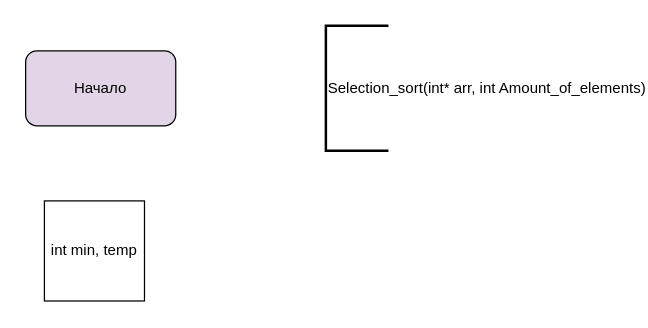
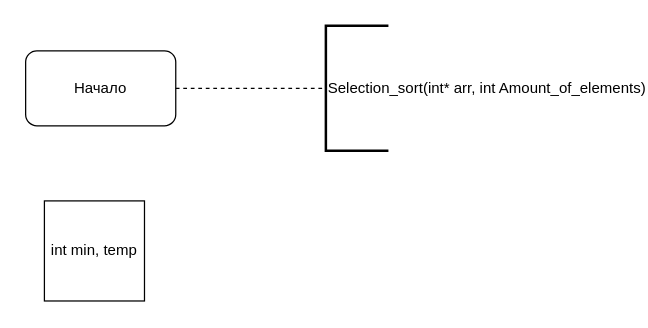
node "Начало": fillcolor #e1d5e7 -> #ffffff
edge "Начало" -- "Selection_sort(int* arr, int Amount_of_elements)": added
